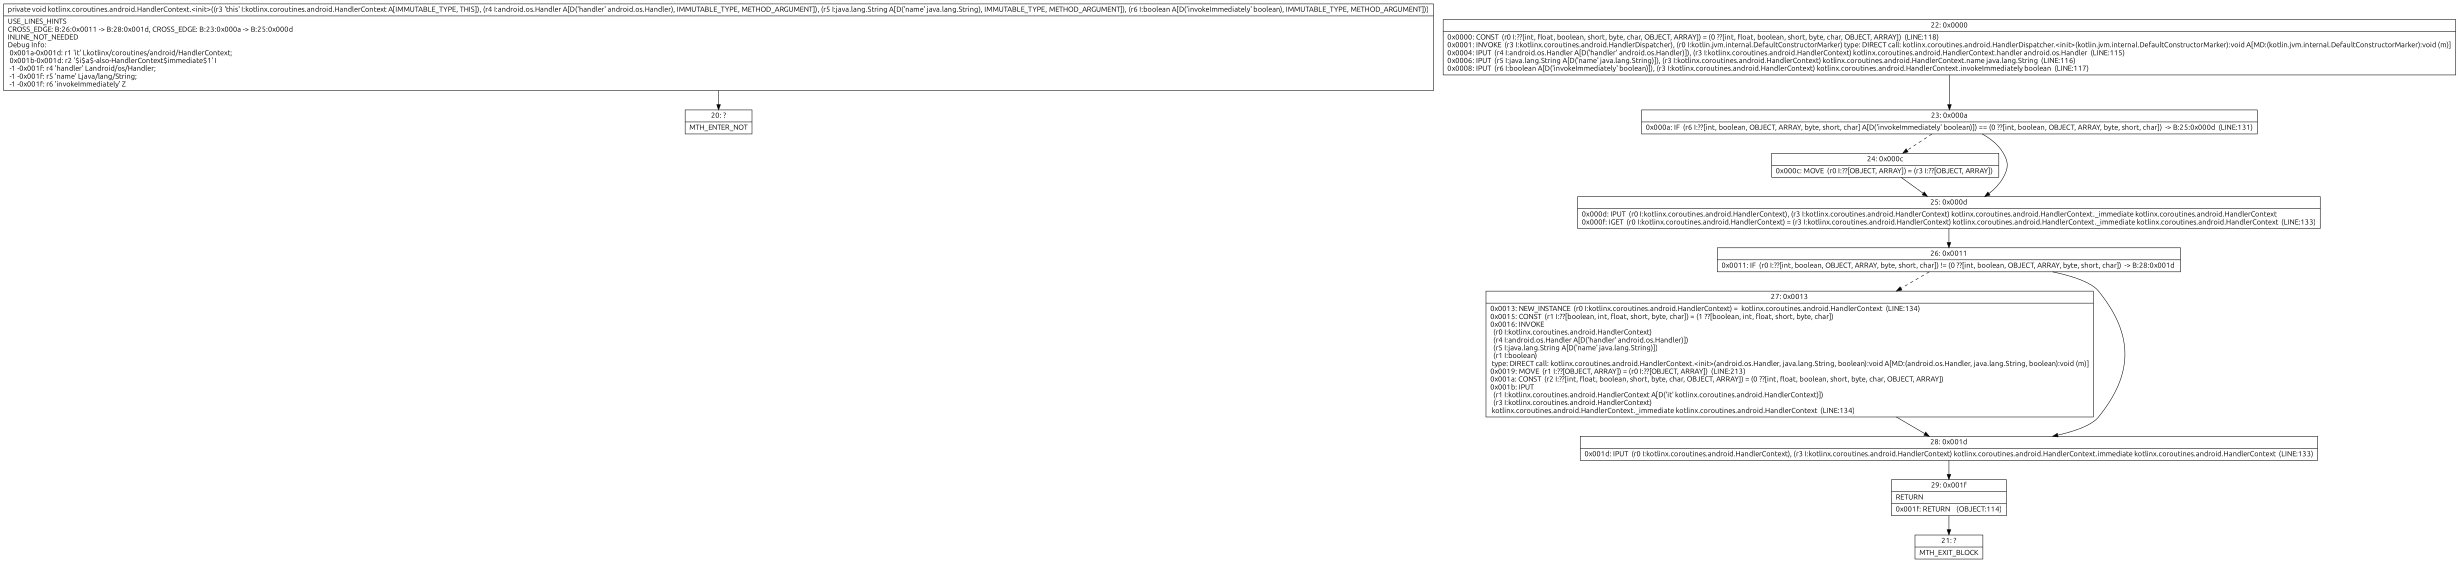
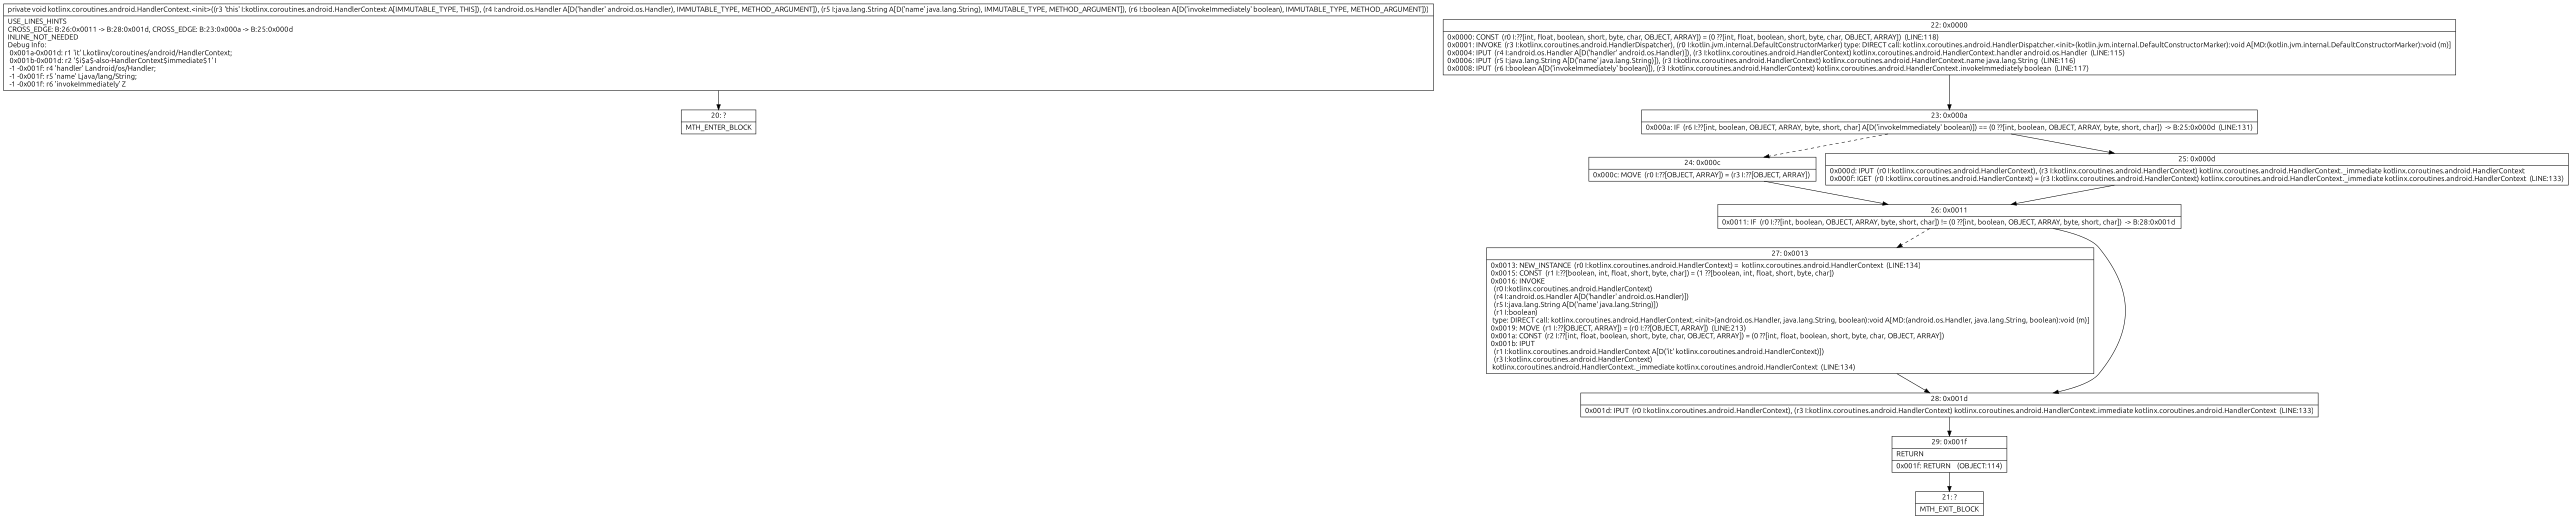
node "20: ?": text "MTH_ENTER_NOT" -> "MTH_ENTER_BLOCK"
edge "24: 0x000c" -> "25: 0x000d": now "24: 0x000c" -> "26: 0x0011"
